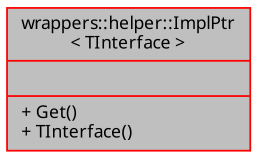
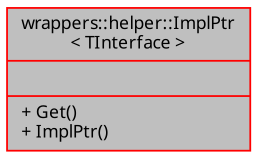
node "wrappers::helper::ImplPtr": text "+ TInterface()" -> "+ ImplPtr()"
